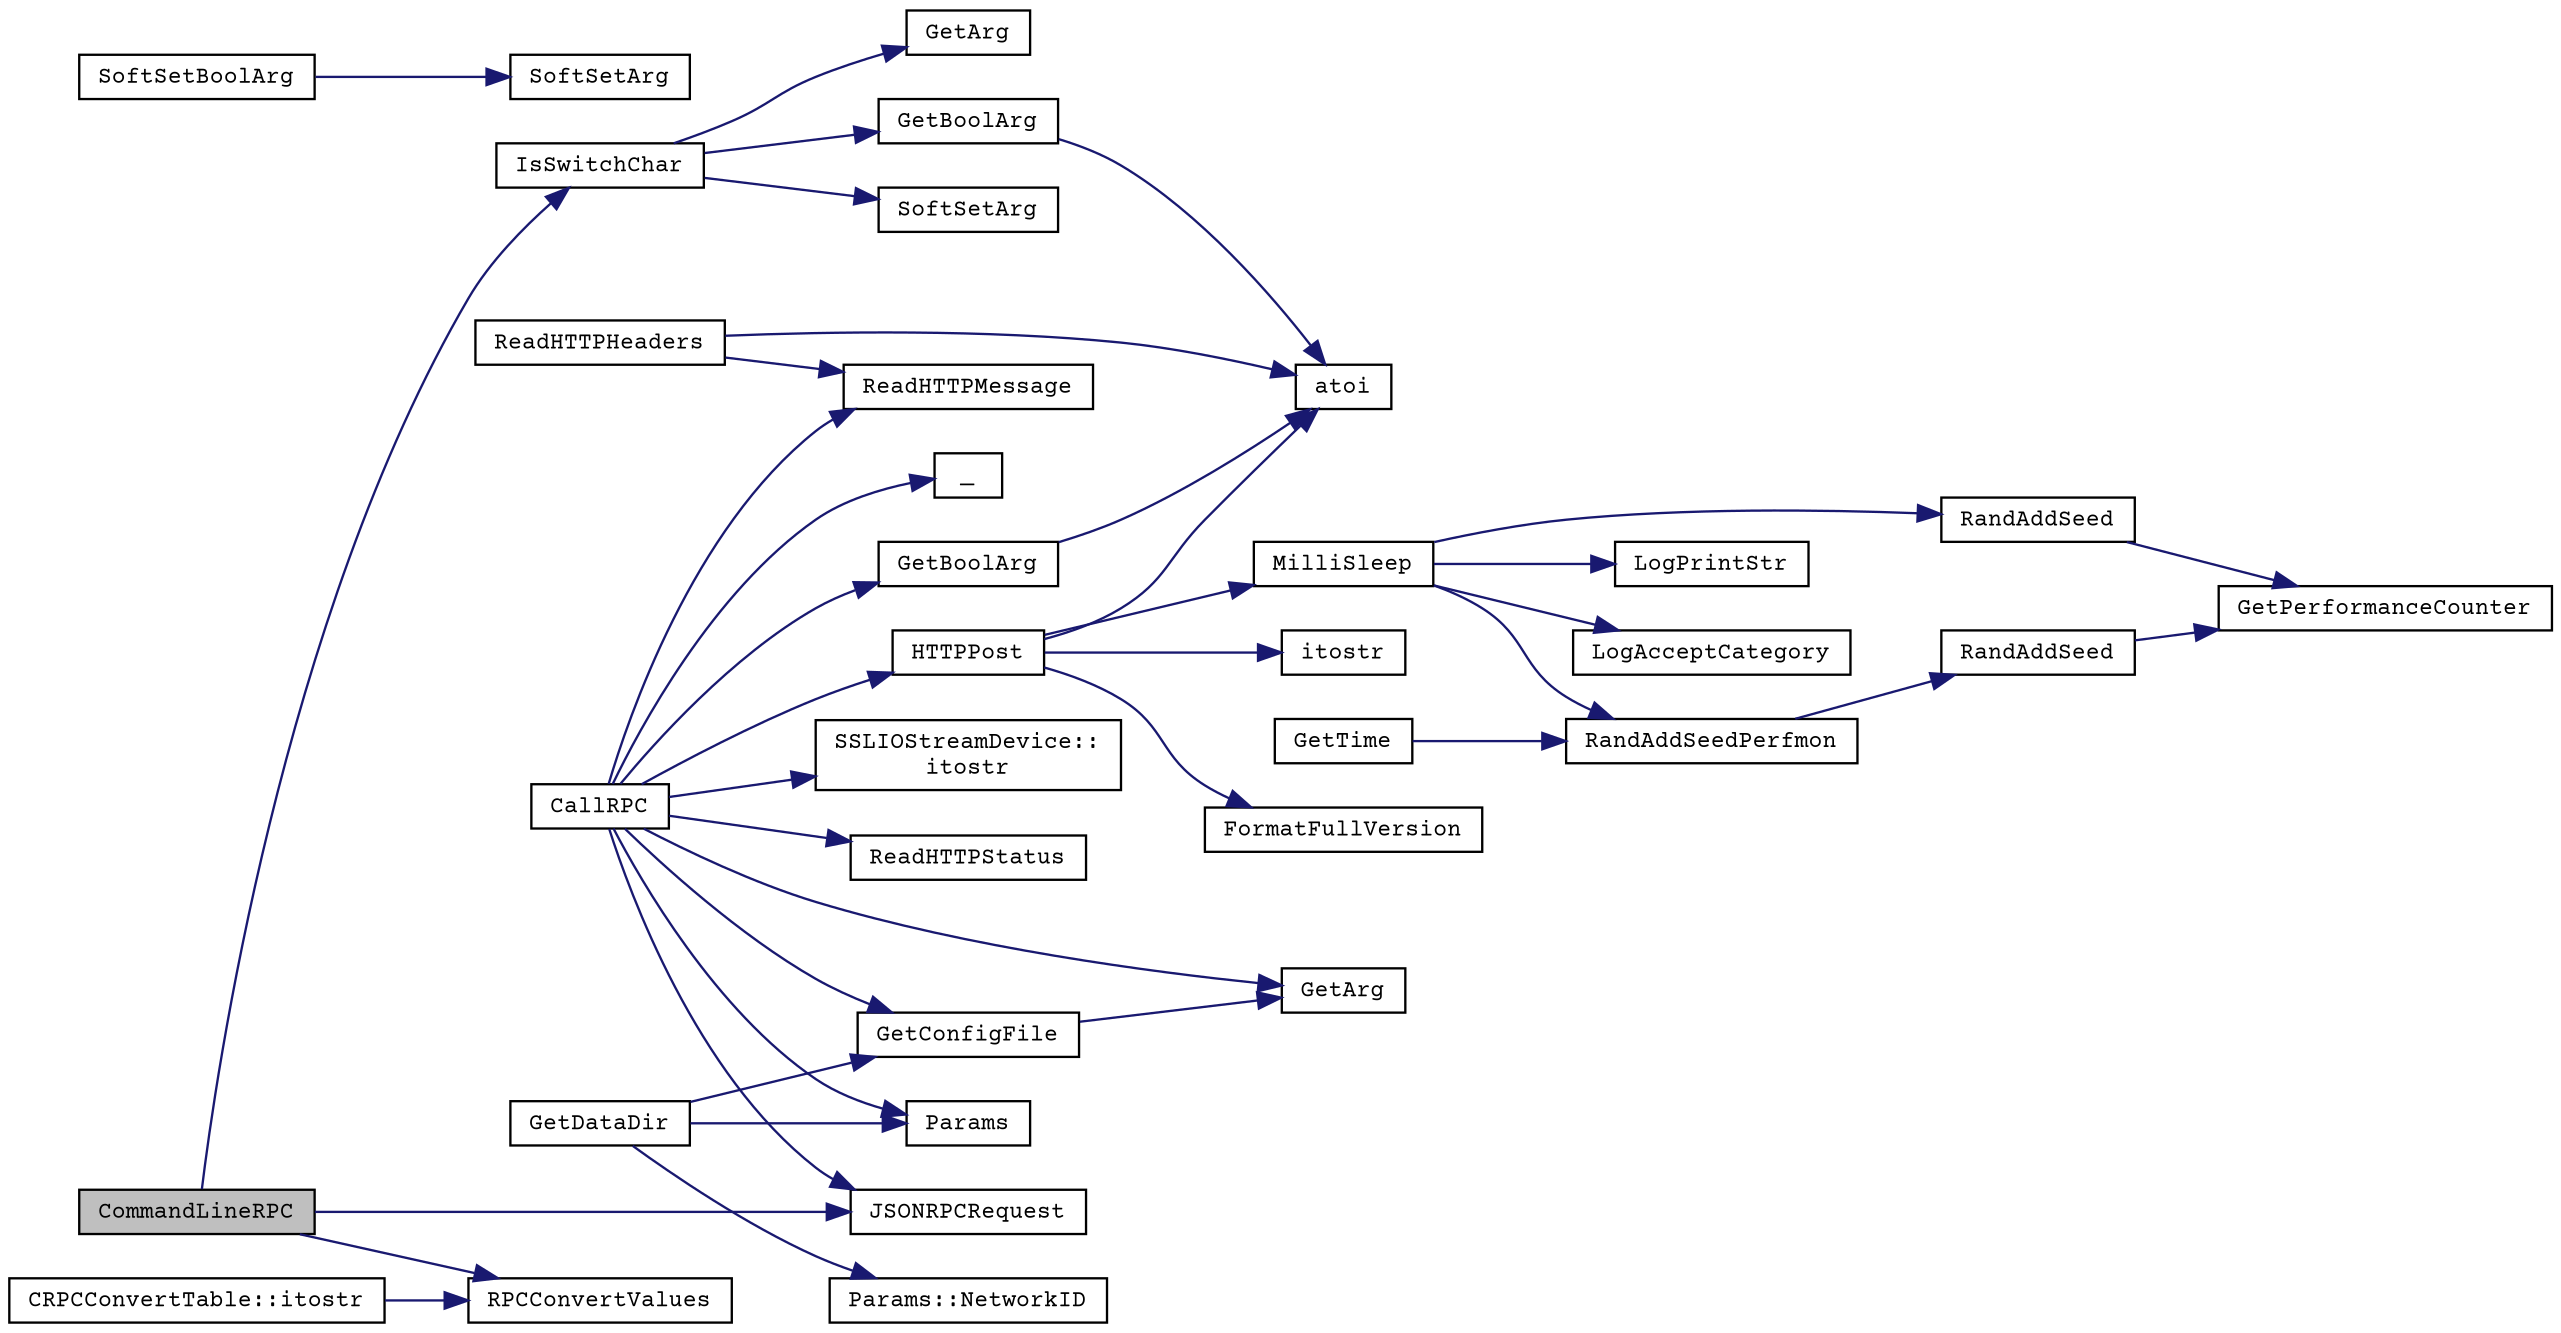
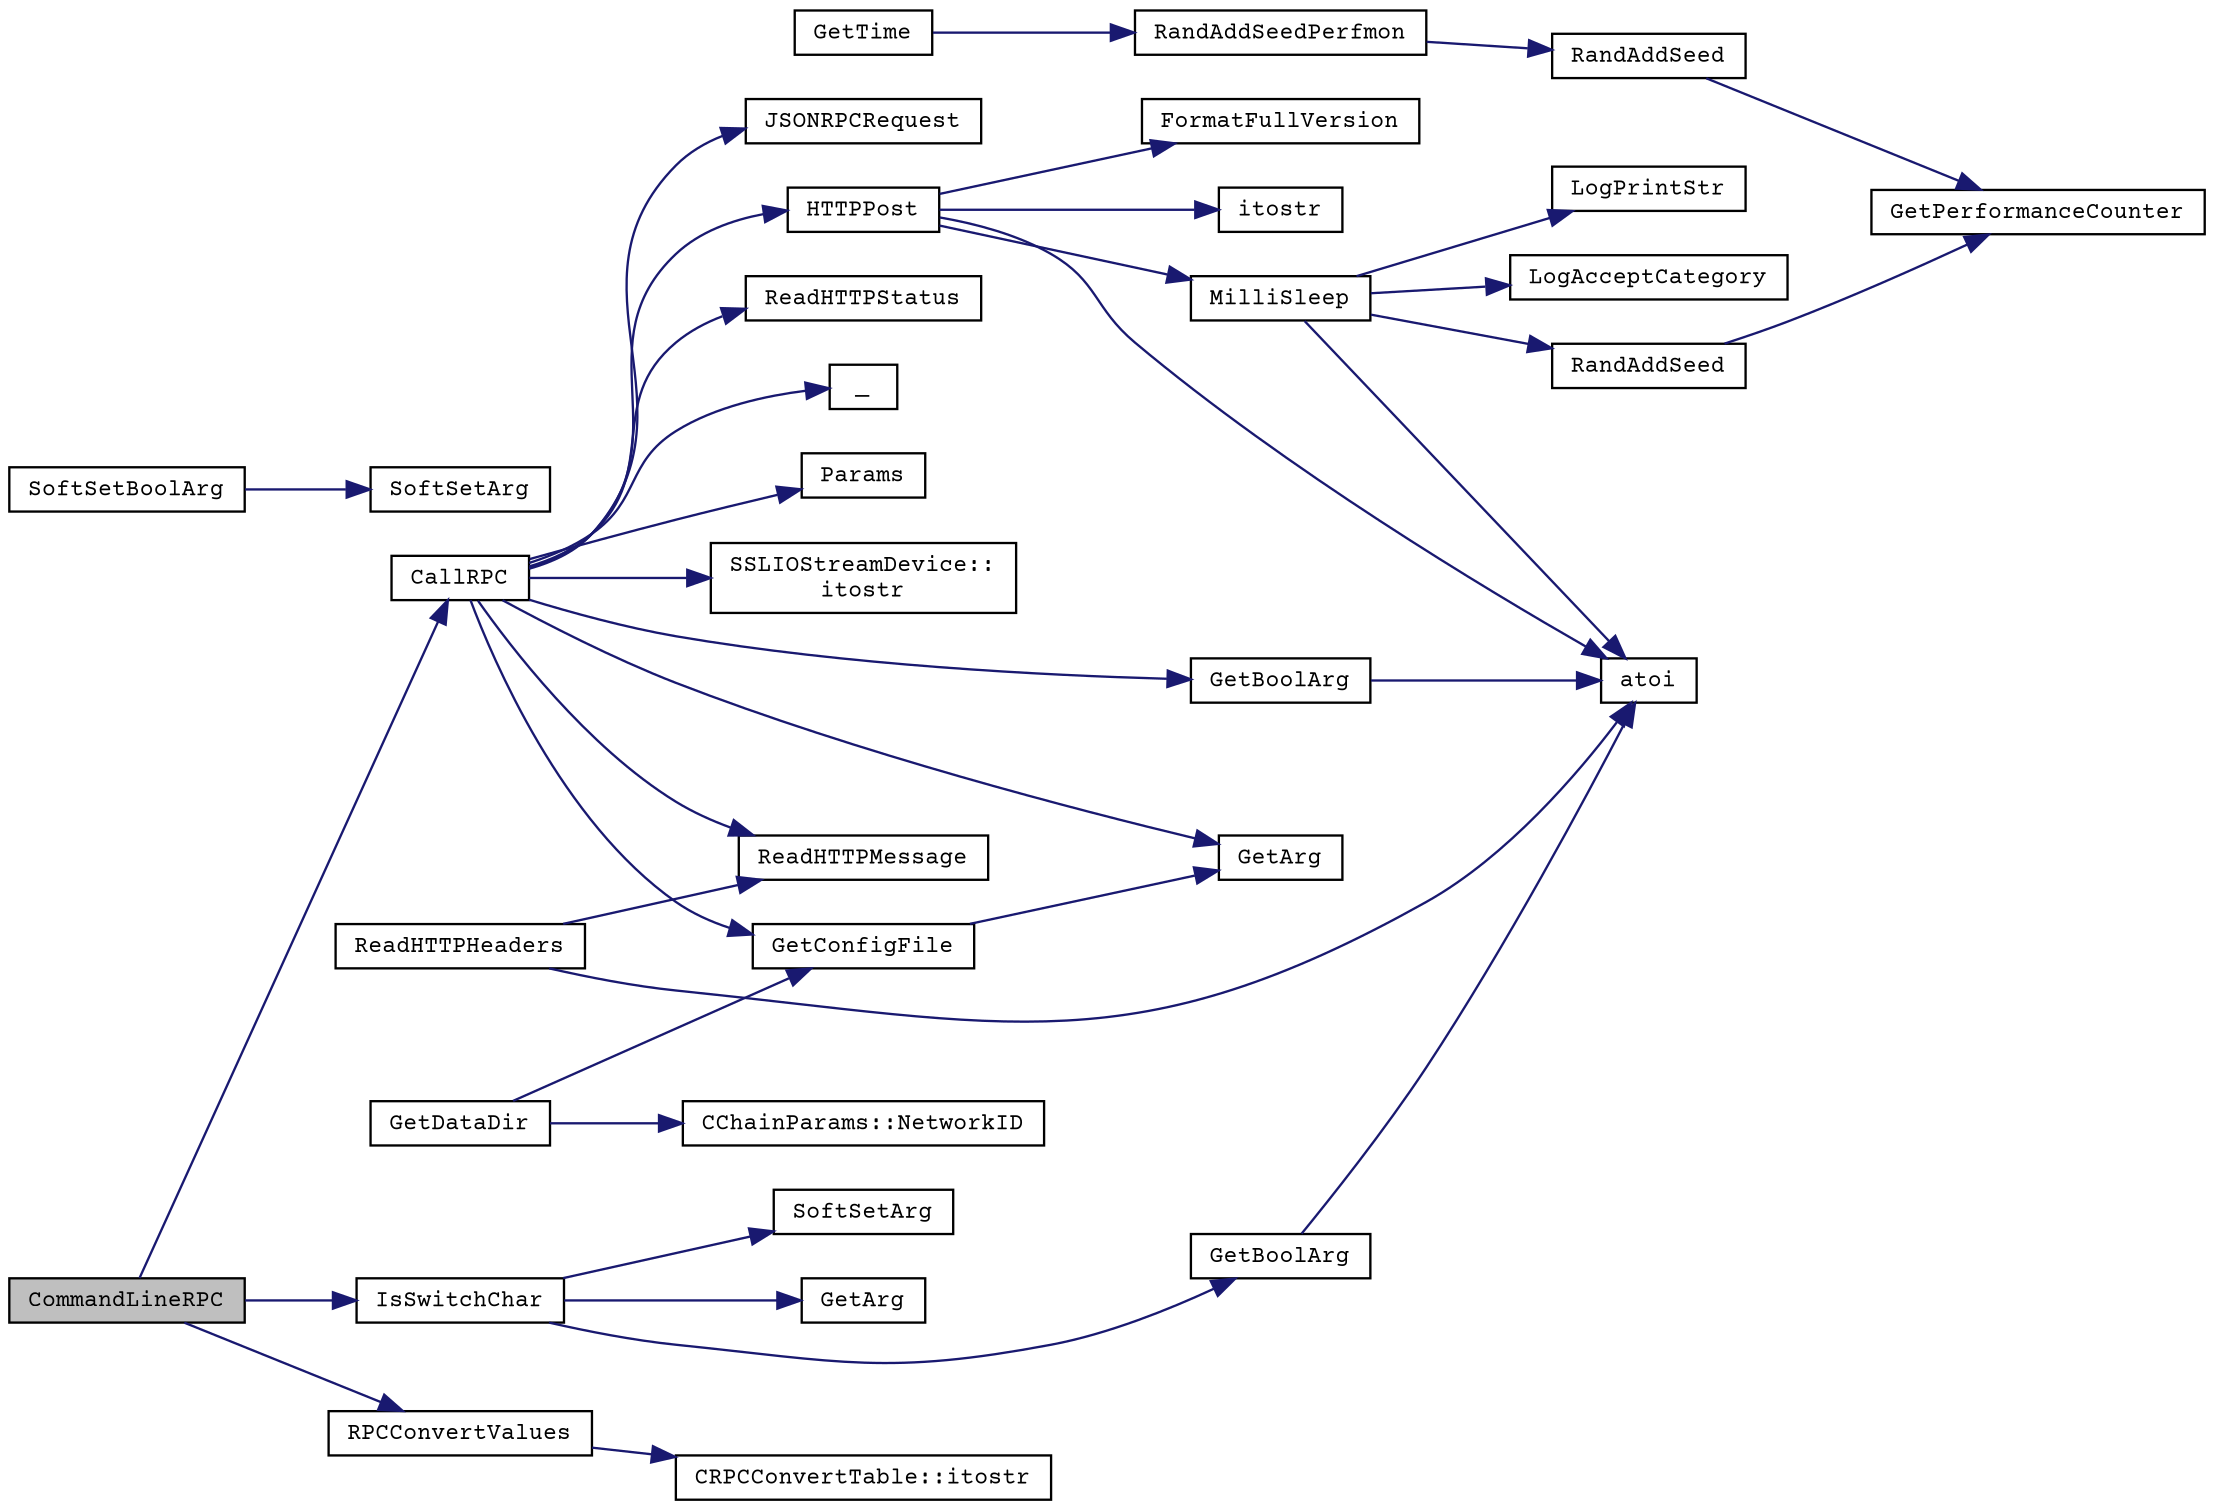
edge "MilliSleep" -> "RandAddSeedPerfmon": now "MilliSleep" -> "atoi"
edge "GetDataDir" -> "Params": removed
edge "CommandLineRPC" -> "JSONRPCRequest": now "CommandLineRPC" -> "CallRPC"
edge "CRPCConvertTable::itostr" -> "RPCConvertValues": reversed
node "Params::NetworkID": label "Params::NetworkID" -> "CChainParams::NetworkID"
